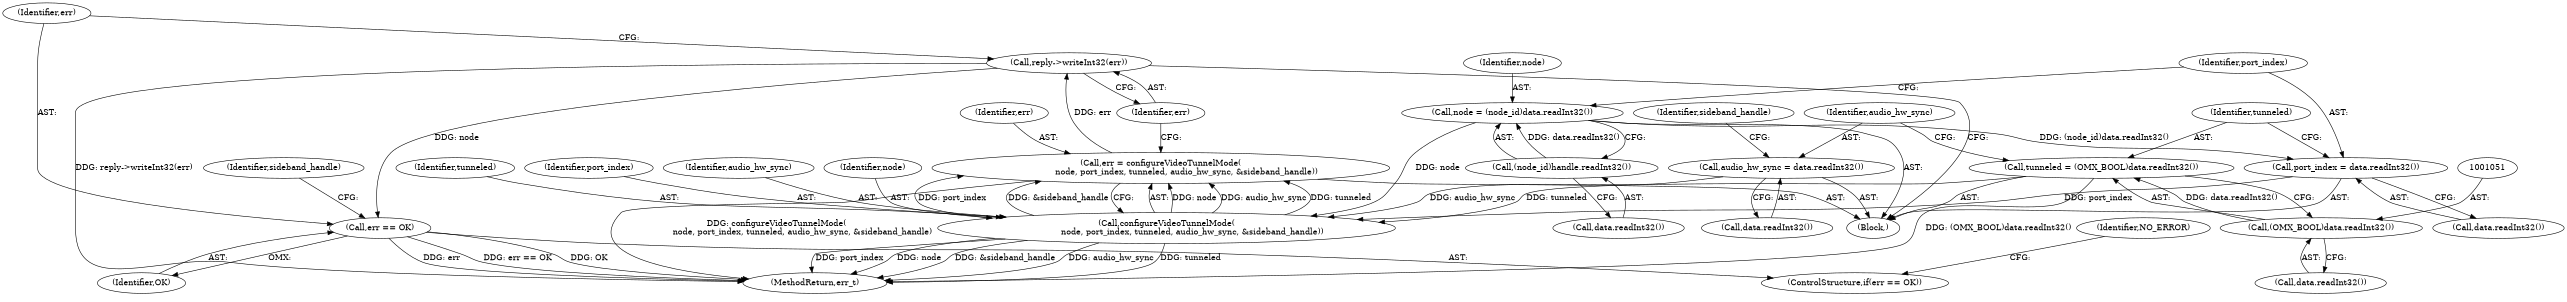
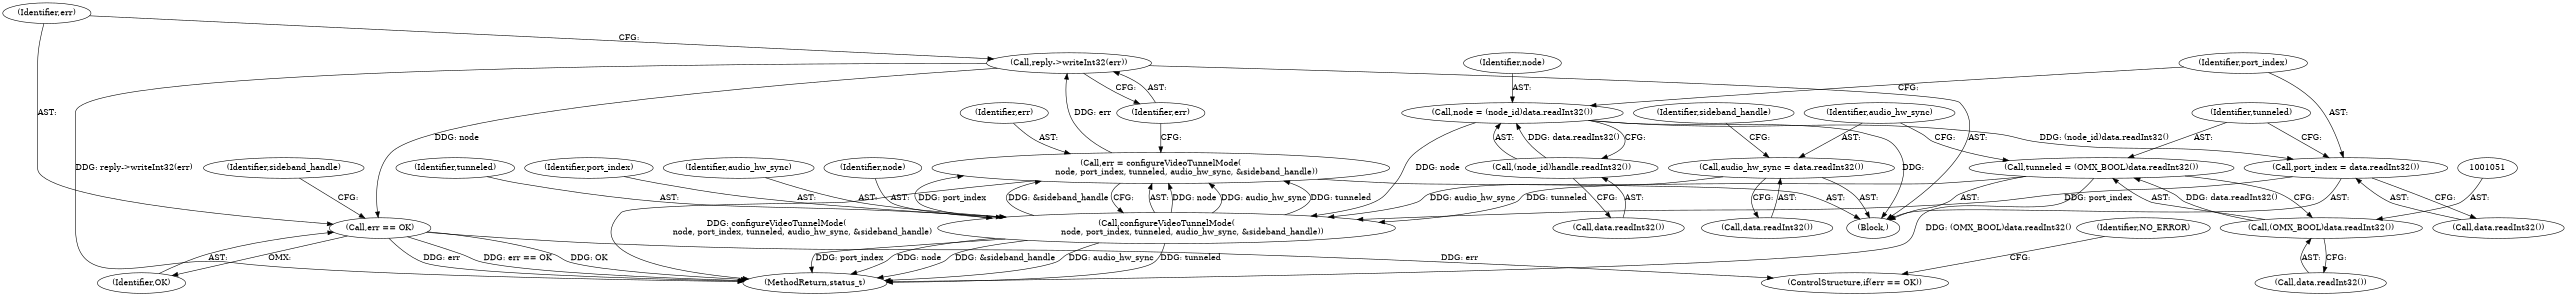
edge "(Call,reply->writeInt32(err))" -> "(Block,)": label "CFG: " -> "AST: "
edge "(Call,node = (node_id)data.readInt32())" -> "(Block,)": label "AST: " -> "DDG: "
edge "(Call,err == OK)" -> "(ControlStructure,if(err == OK))": label "AST: " -> "DDG: err"
node "(MethodReturn,err_t)": label "(MethodReturn,err_t)" -> "(MethodReturn,status_t)"
